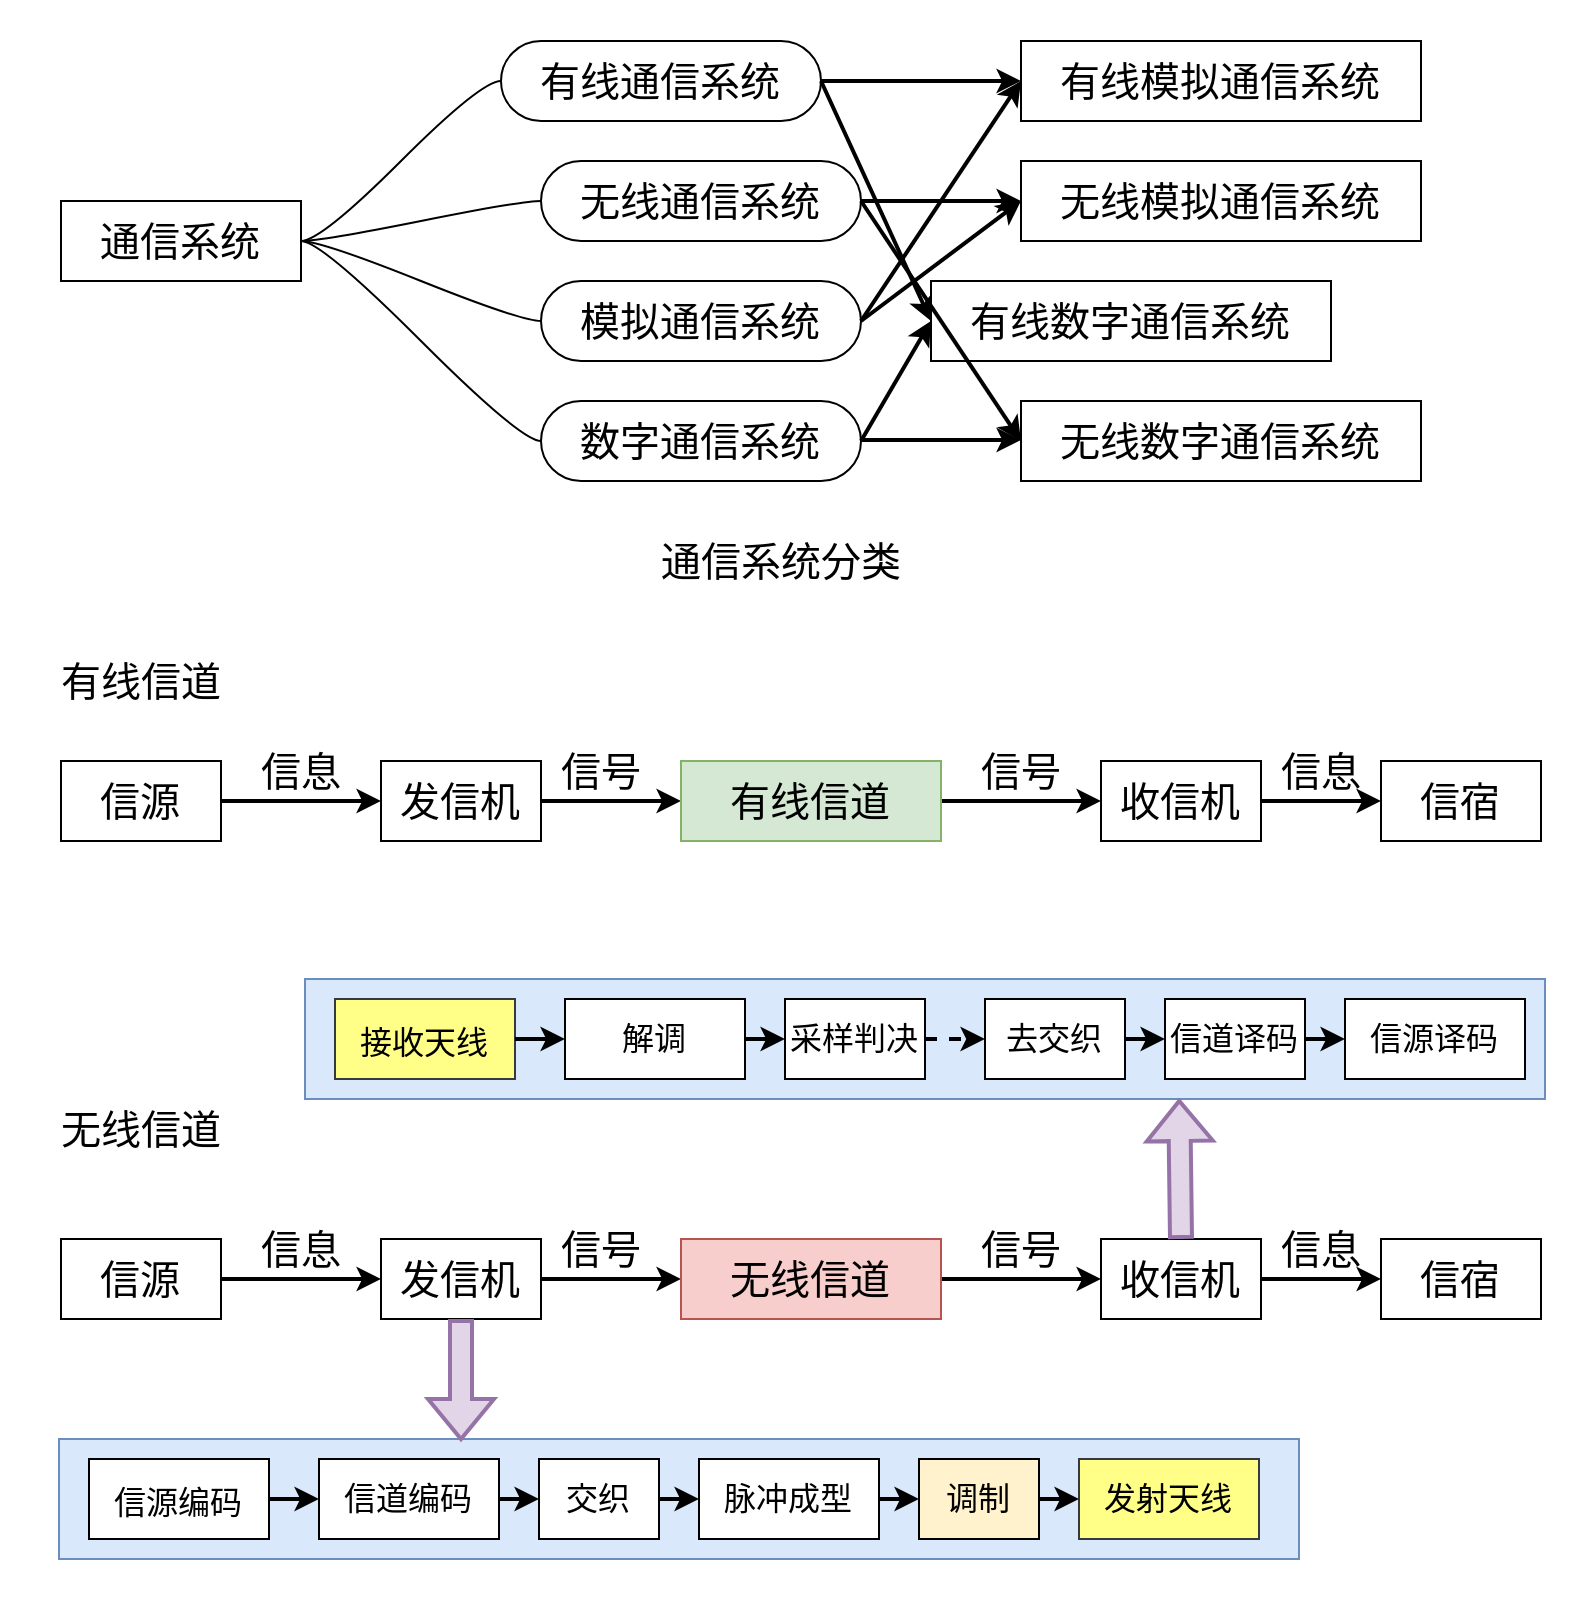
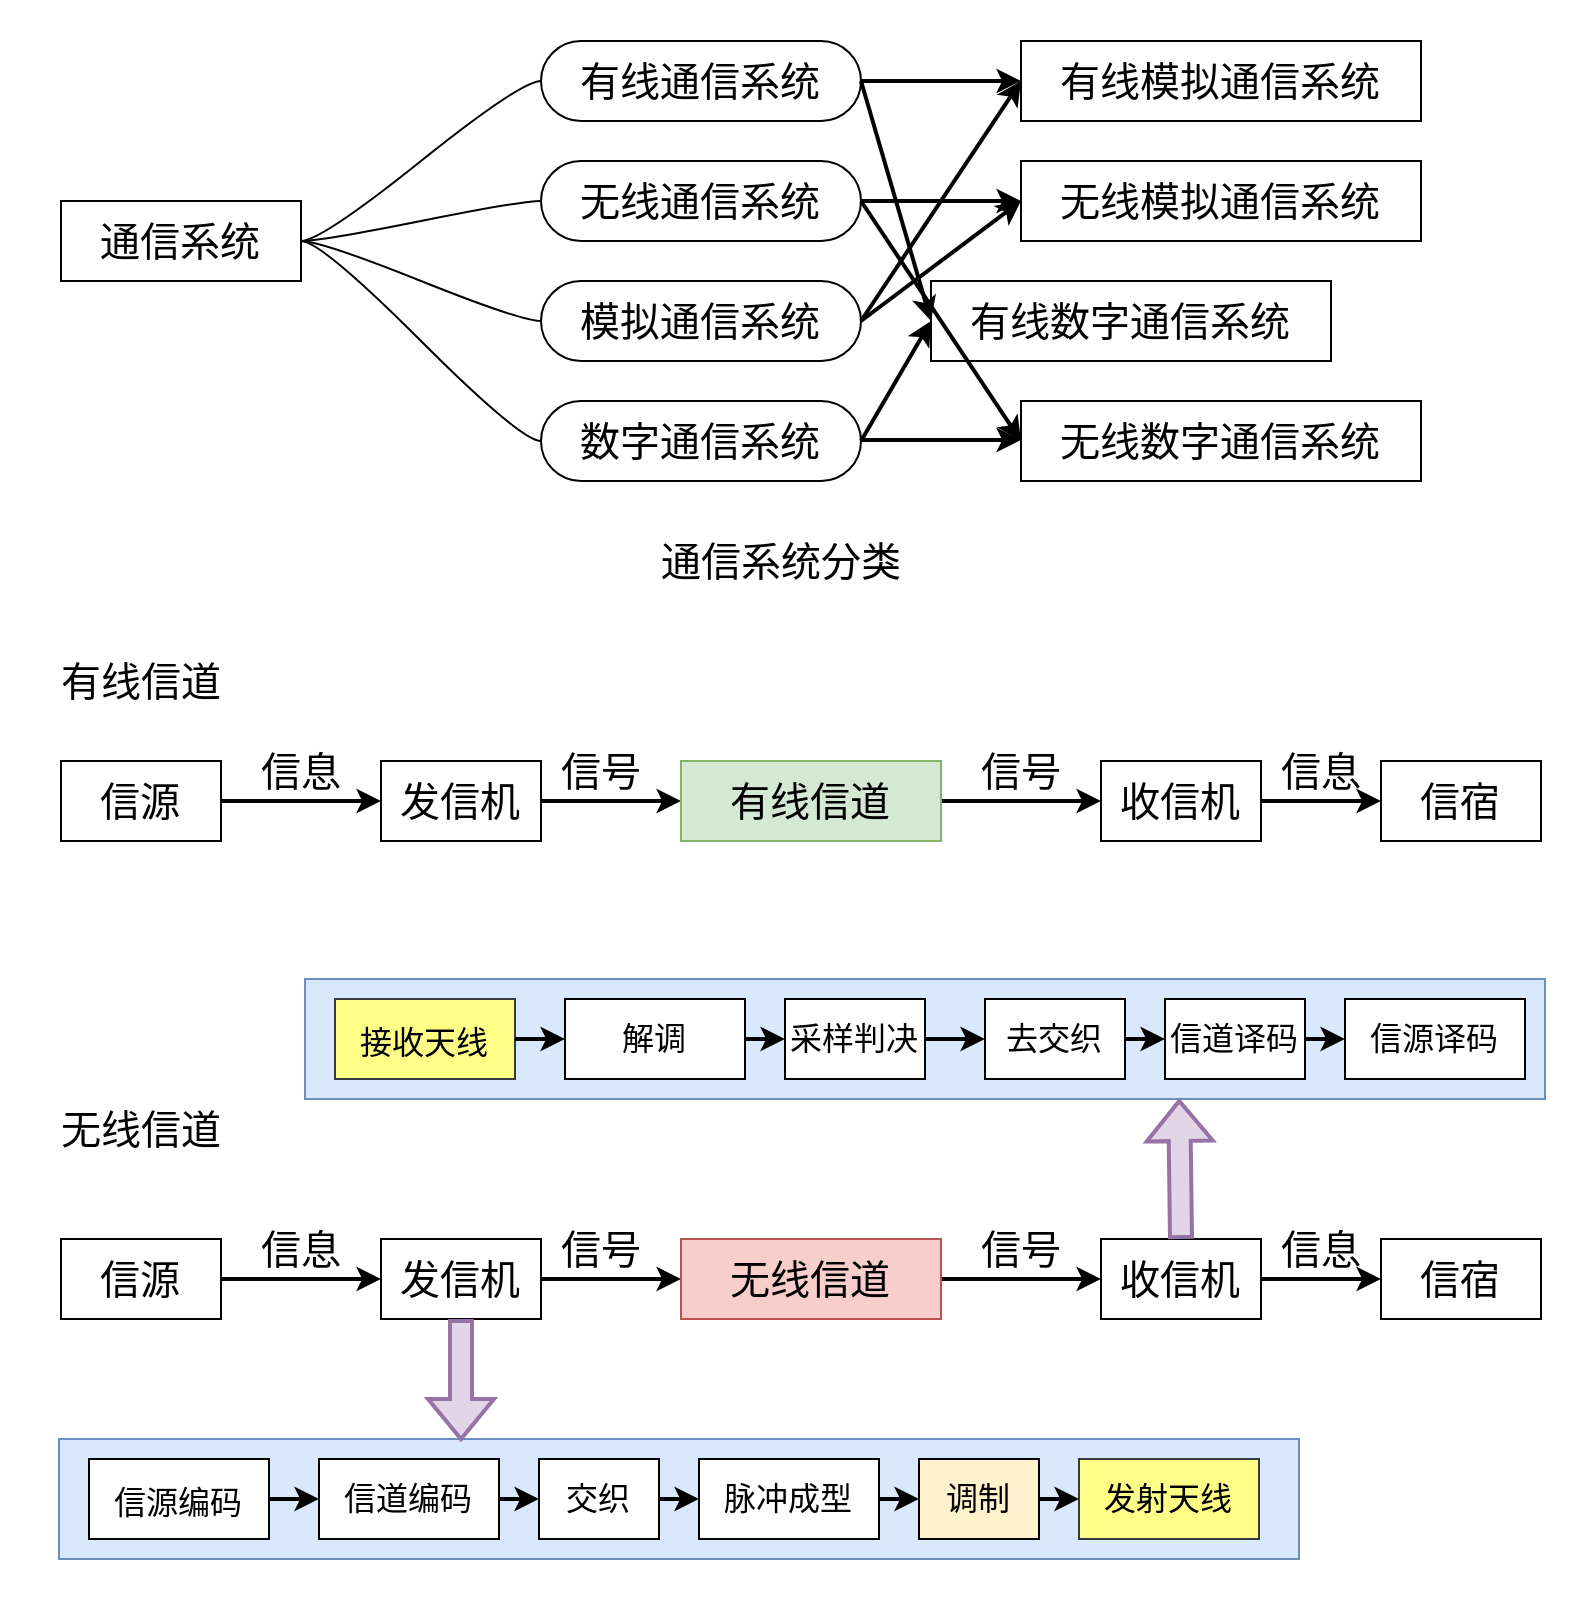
node "有线通信系统": moved (661, 81) -> (701, 81)
edge "采样判决" -> "去交织": style dashed -> solid
